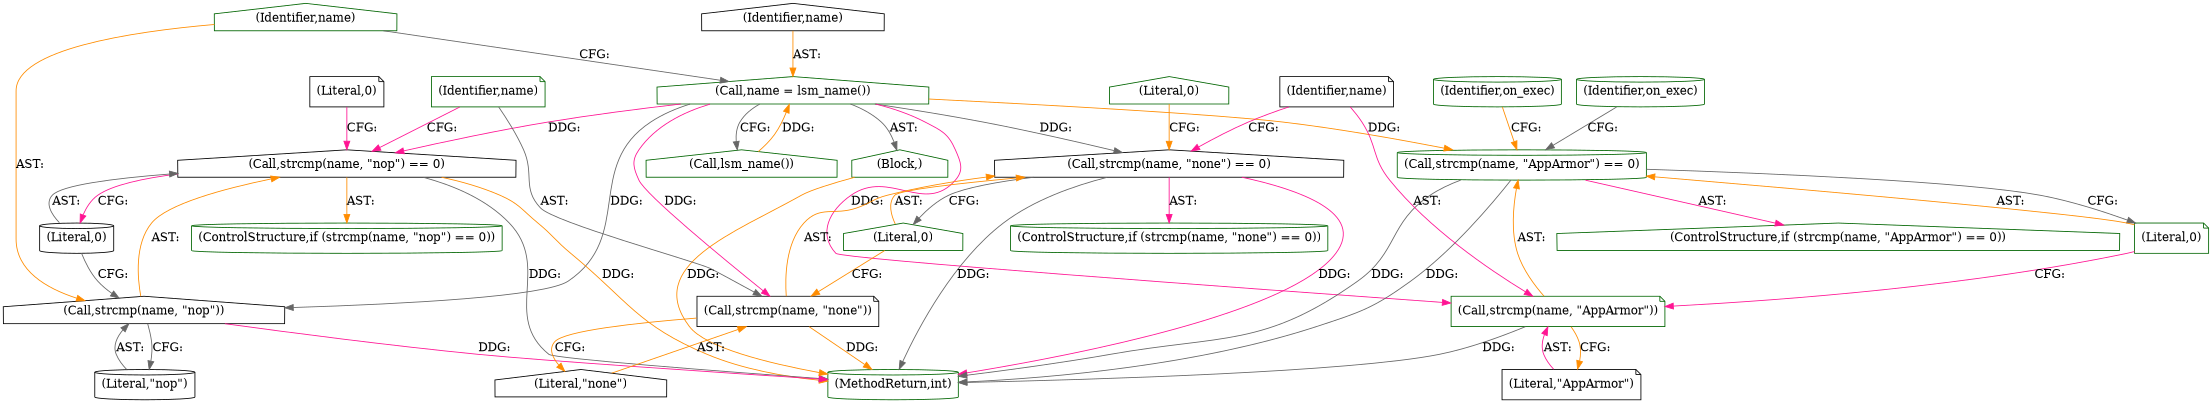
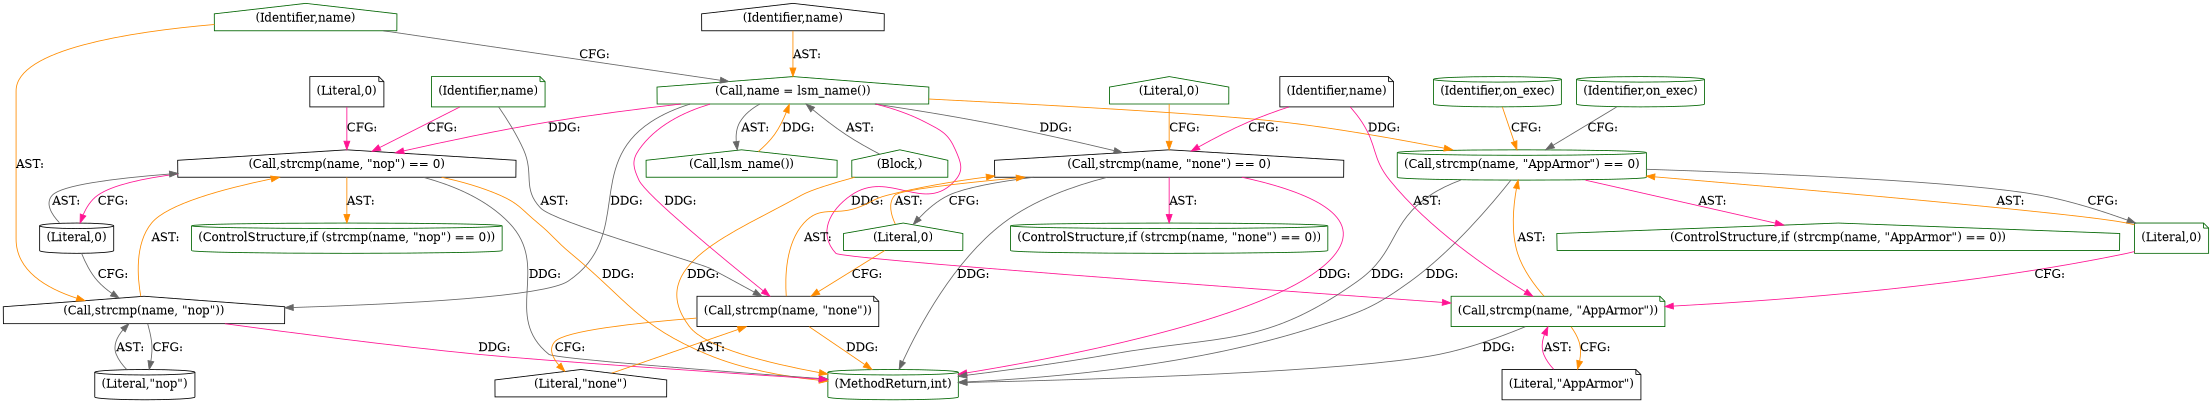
edge "(Call,name = lsm_name())" -> "(Block,)": reversed
edge "(Call,name = lsm_name())" -> "(Call,lsm_name())": label "CFG: " -> "AST: "
